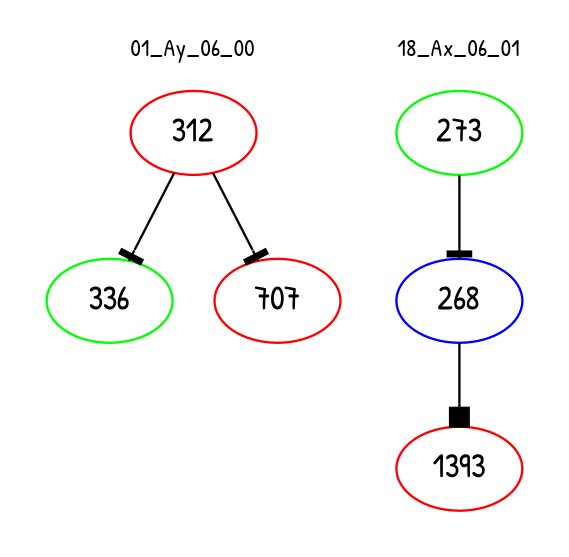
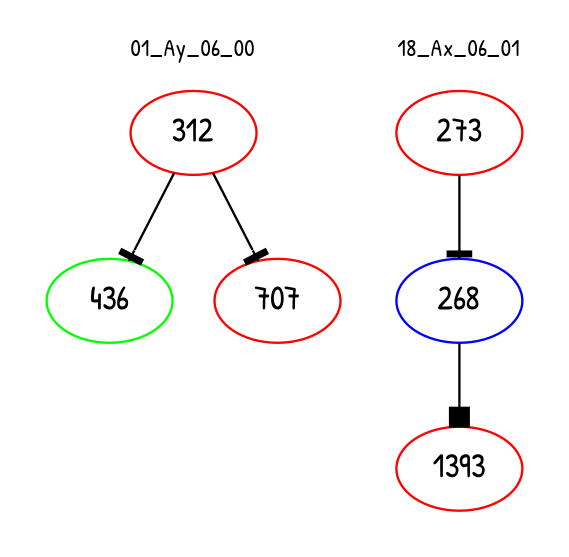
node "273": color green -> red
node "336": label "336" -> "436"
